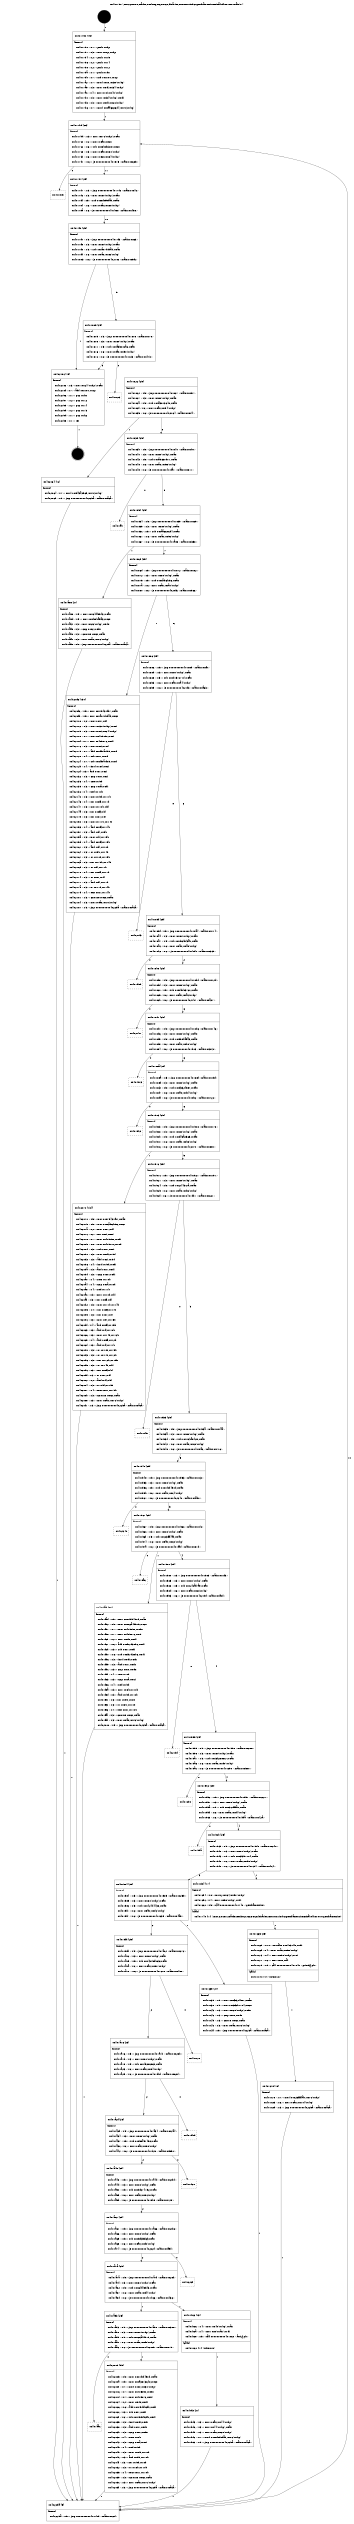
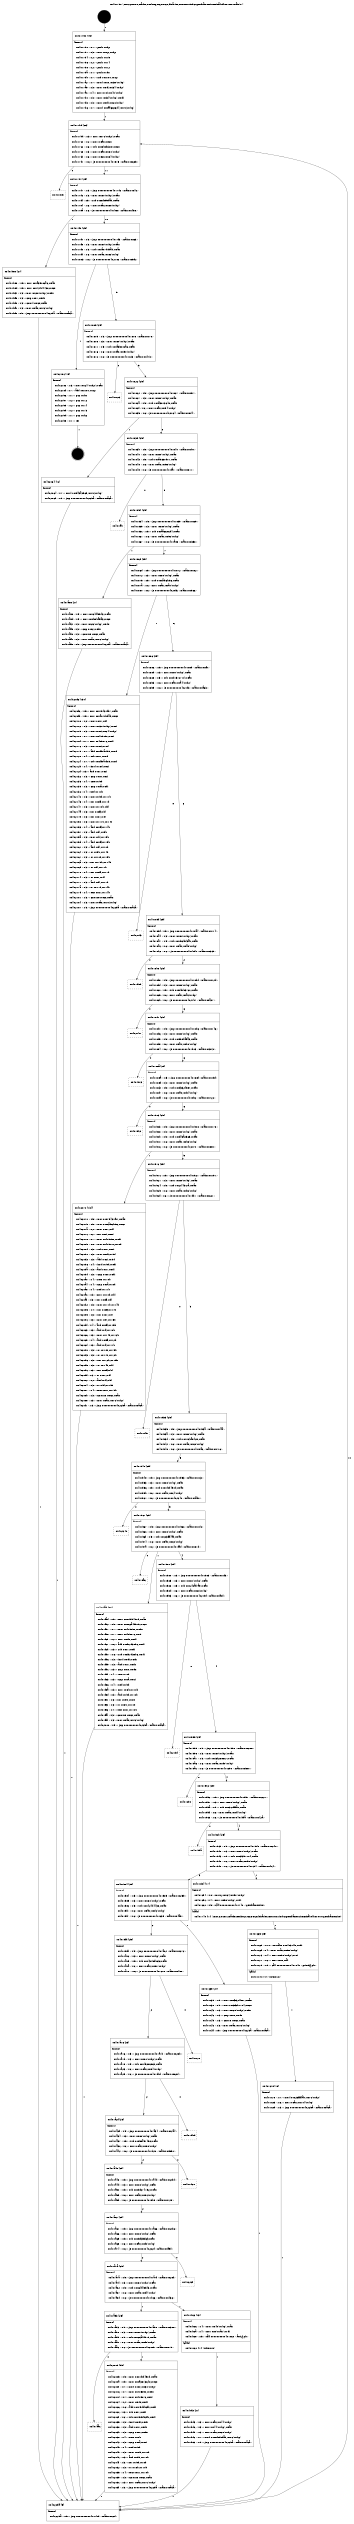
node "0x401be8 [27]": added
edge "0x401809 [25]" -> "0x40218c [19]": now "0x401809 [25]" -> "0x401822 [25]"
